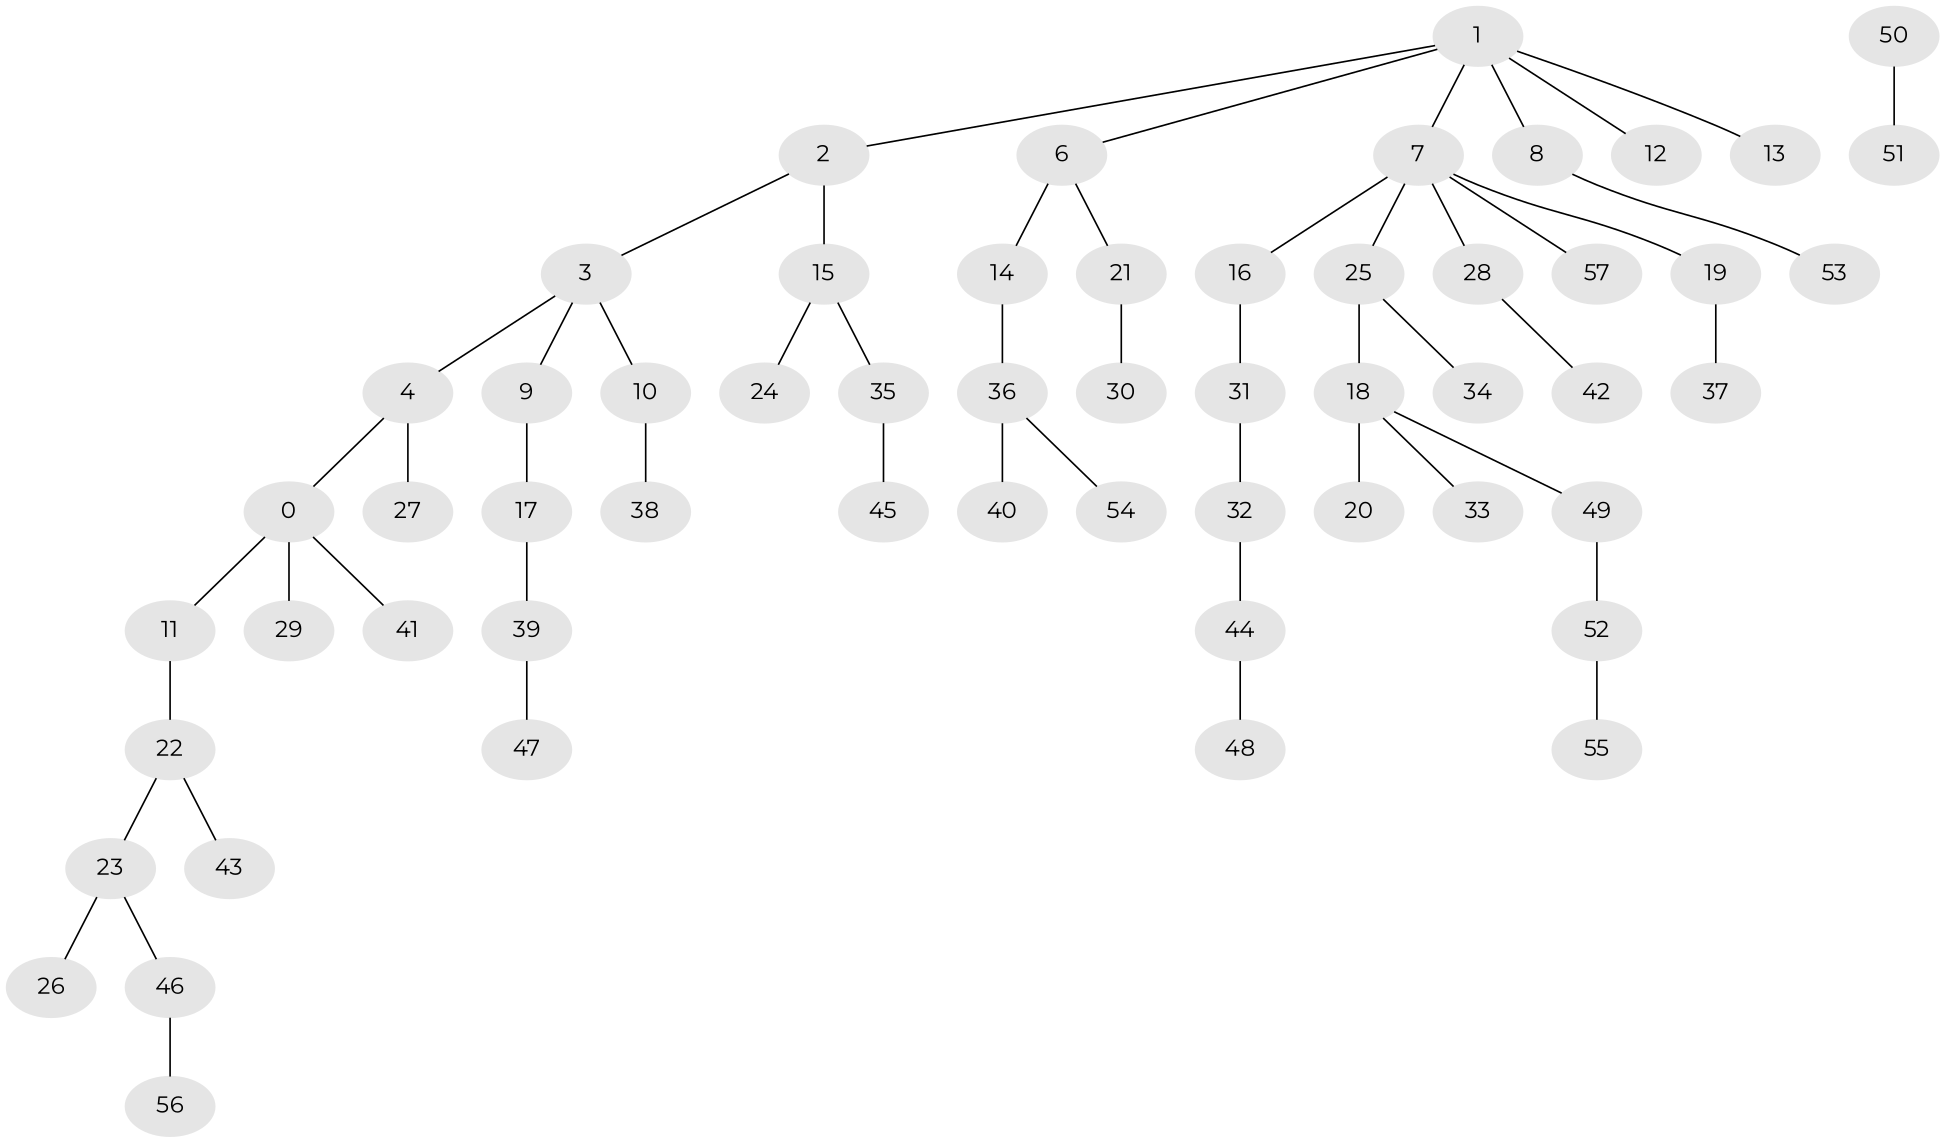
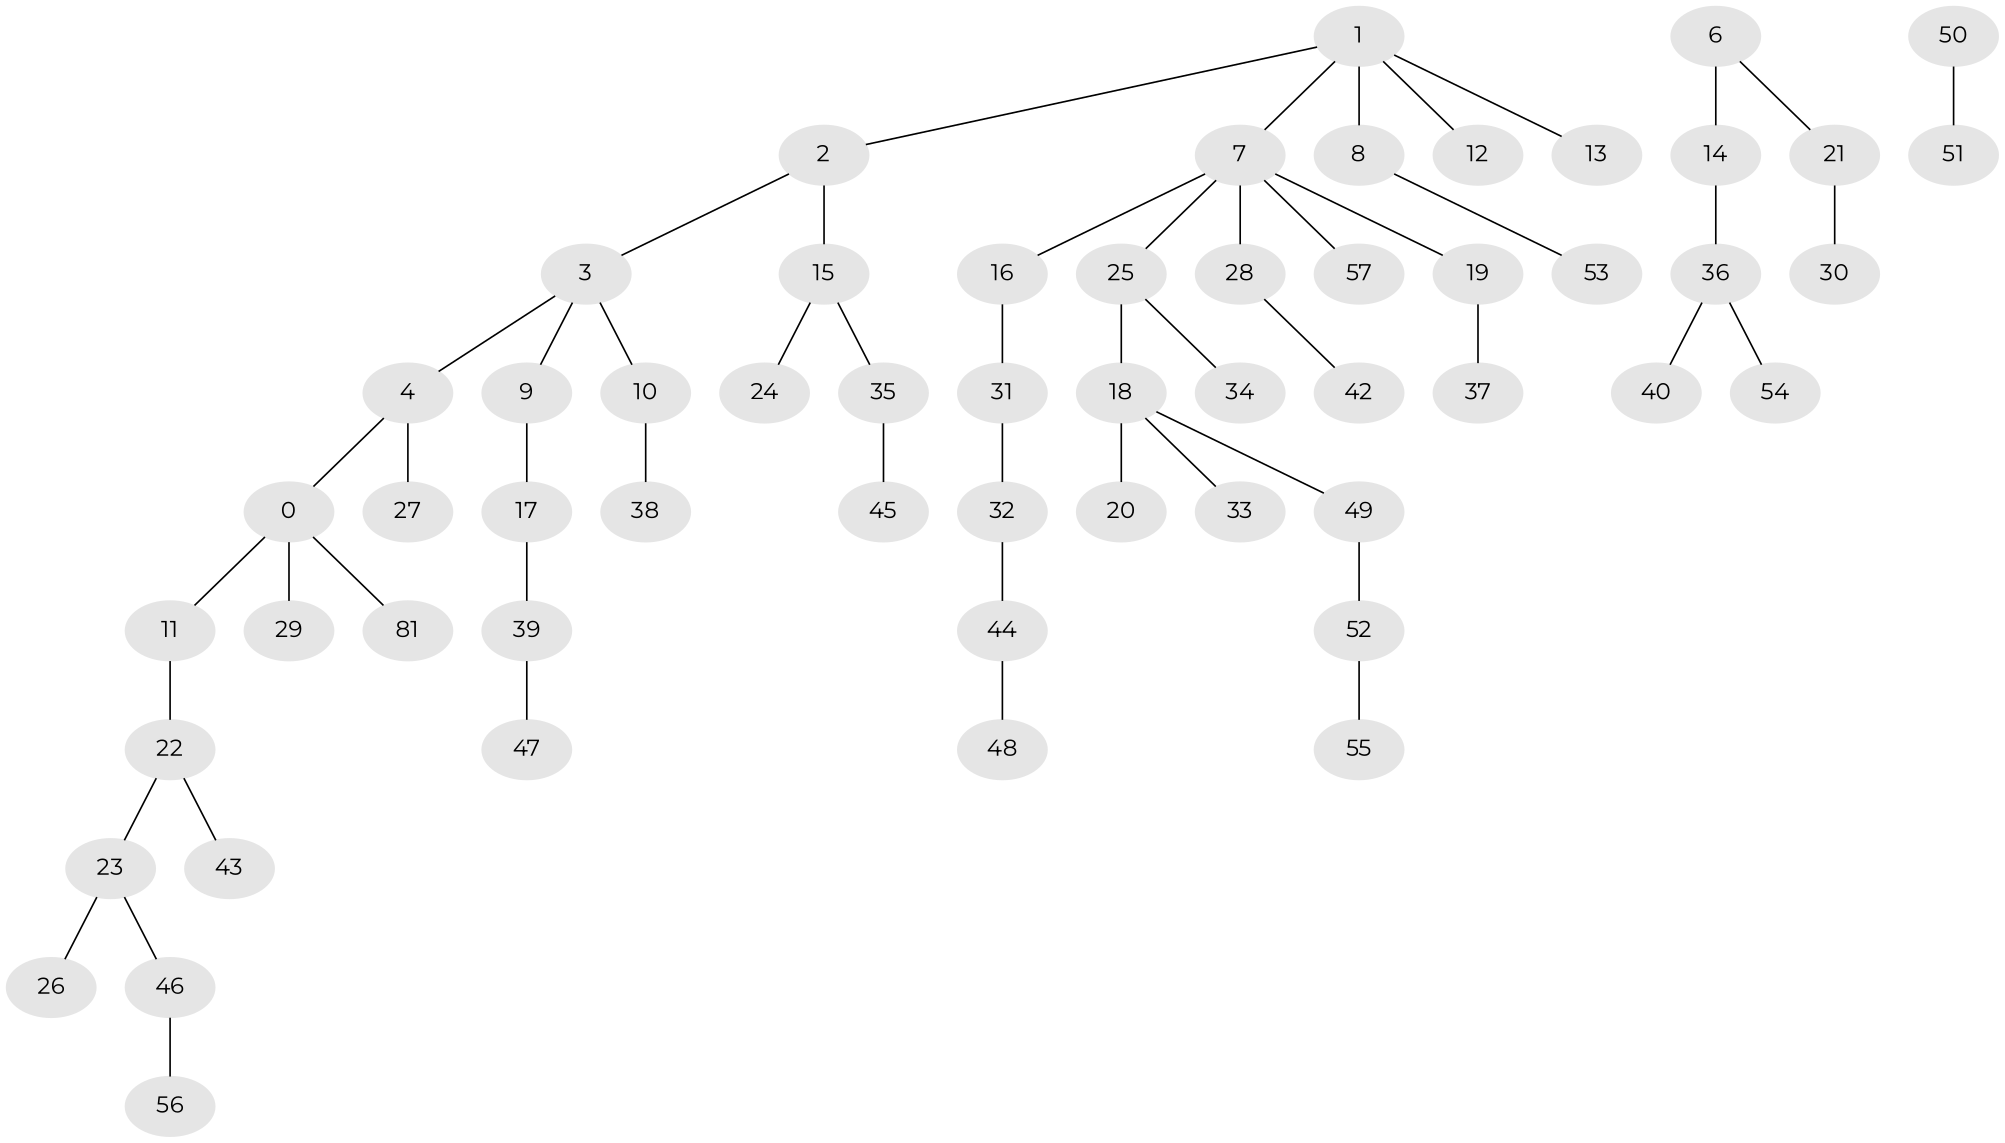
edge "1" -- "6": removed
node "41": label "41" -> "81"
